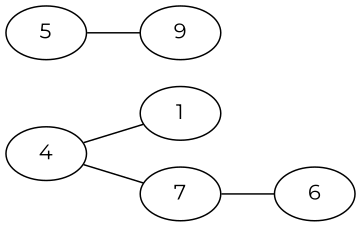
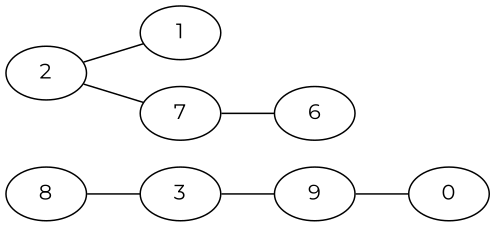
node "5": label "5" -> "3"
node "4": label "4" -> "2"
node "8": added
node "0": added
